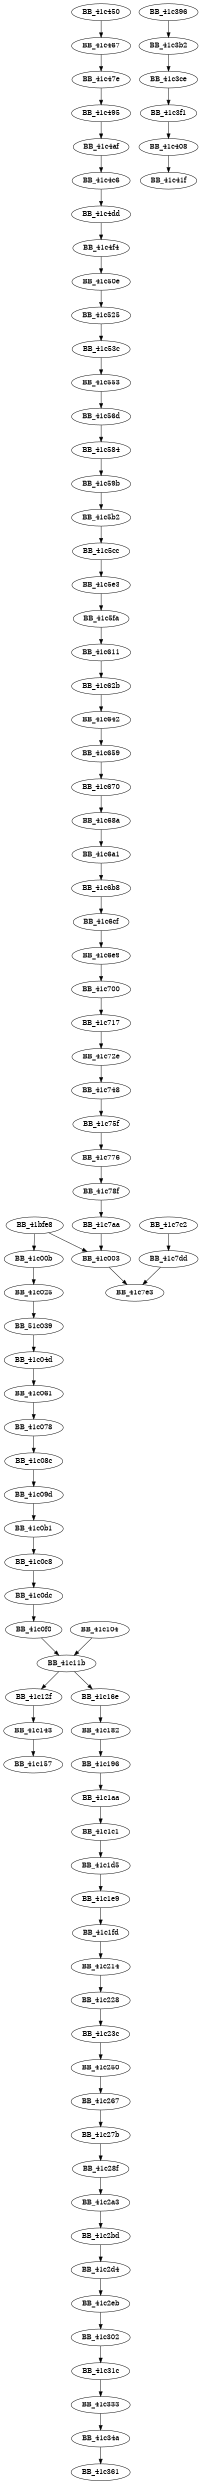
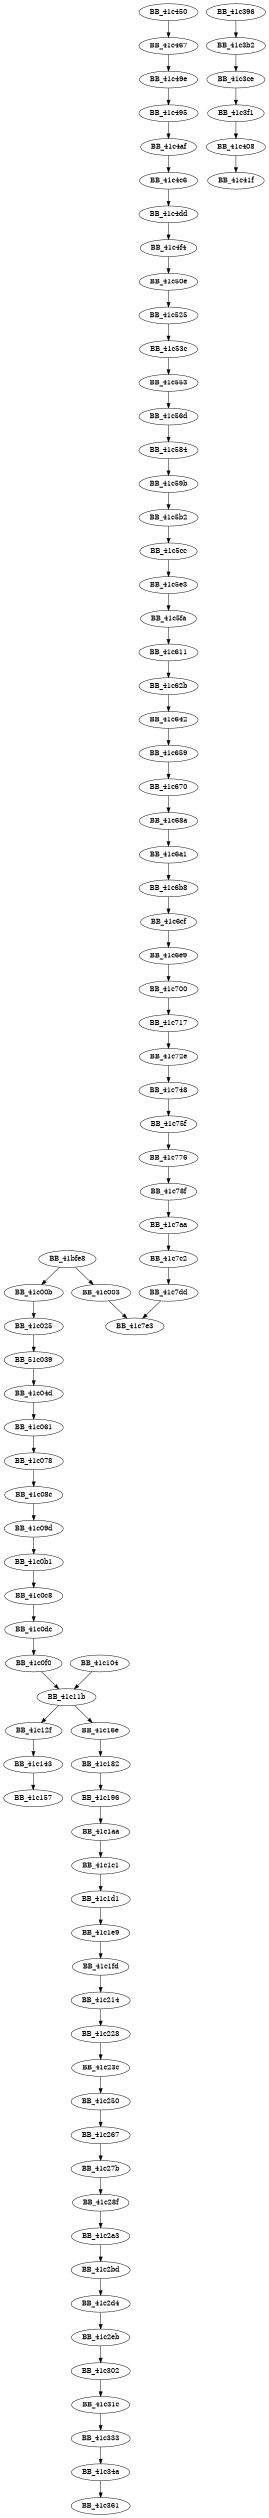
node "BB_41c47e": label "BB_41c47e" -> "BB_41c49e"
edge "BB_41c7aa" -> "BB_41c003": now "BB_41c7aa" -> "BB_41c7c2"
node "BB_41c1d5": label "BB_41c1d5" -> "BB_41c1d1"
